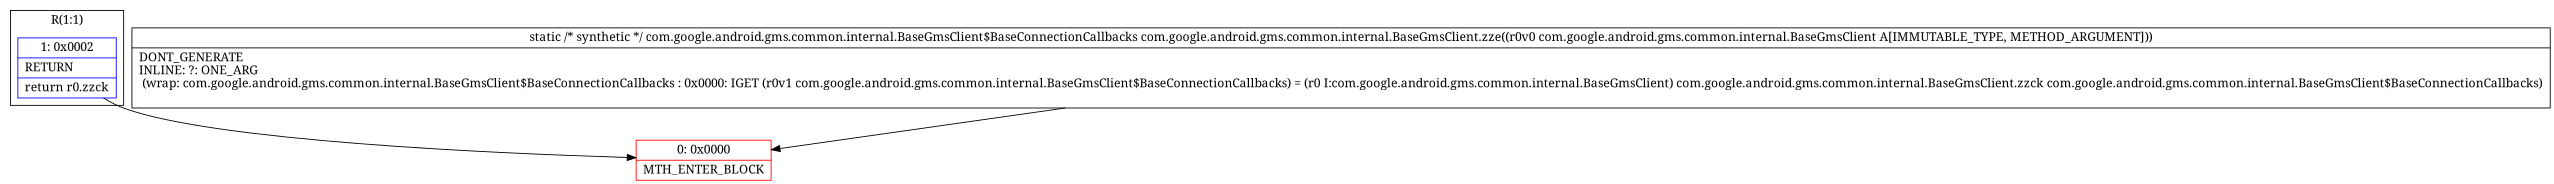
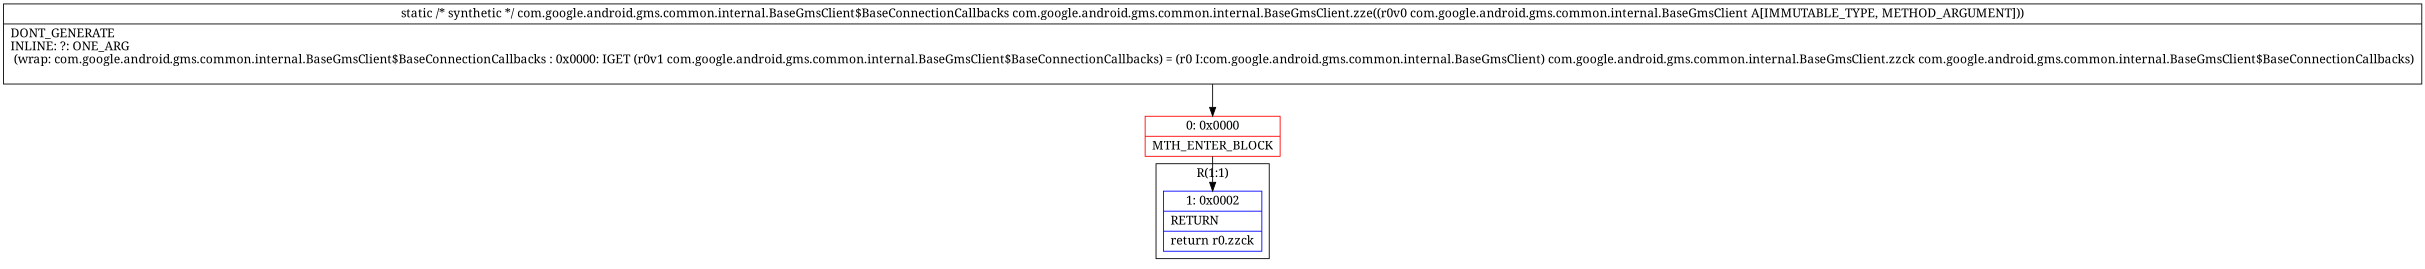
edge "1: 0x0002" -> "0: 0x0000": reversed
